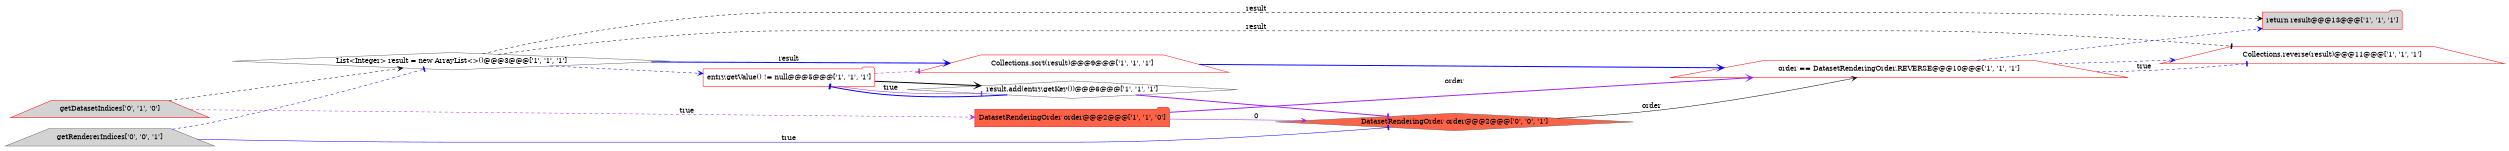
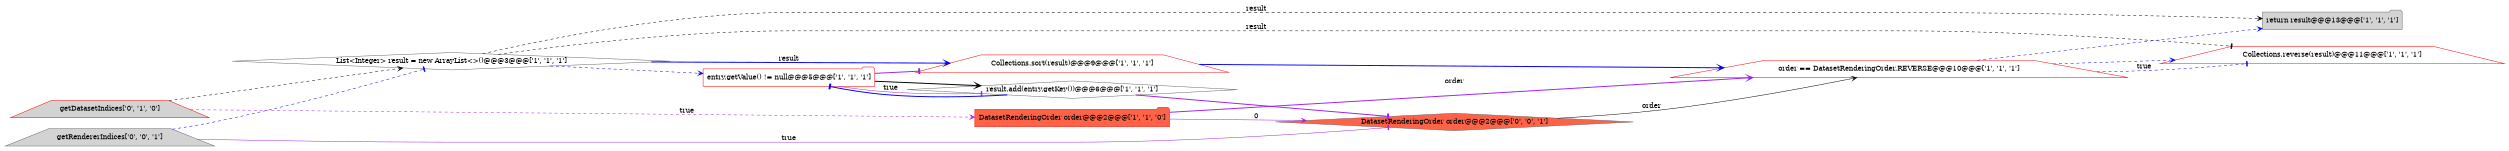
node "return result@@@13@@@['1', '1', '1']": color red -> gray40
edge "entry.getValue() != null@@@5@@@['1', '1', '1']" -> "Collections.sort(result)@@@9@@@['1', '1', '1']": style dashed -> bold
edge "getRendererIndices['0', '0', '1']" -> "DatasetRenderingOrder order@@@2@@@['0', '0', '1']": color blue -> purple
